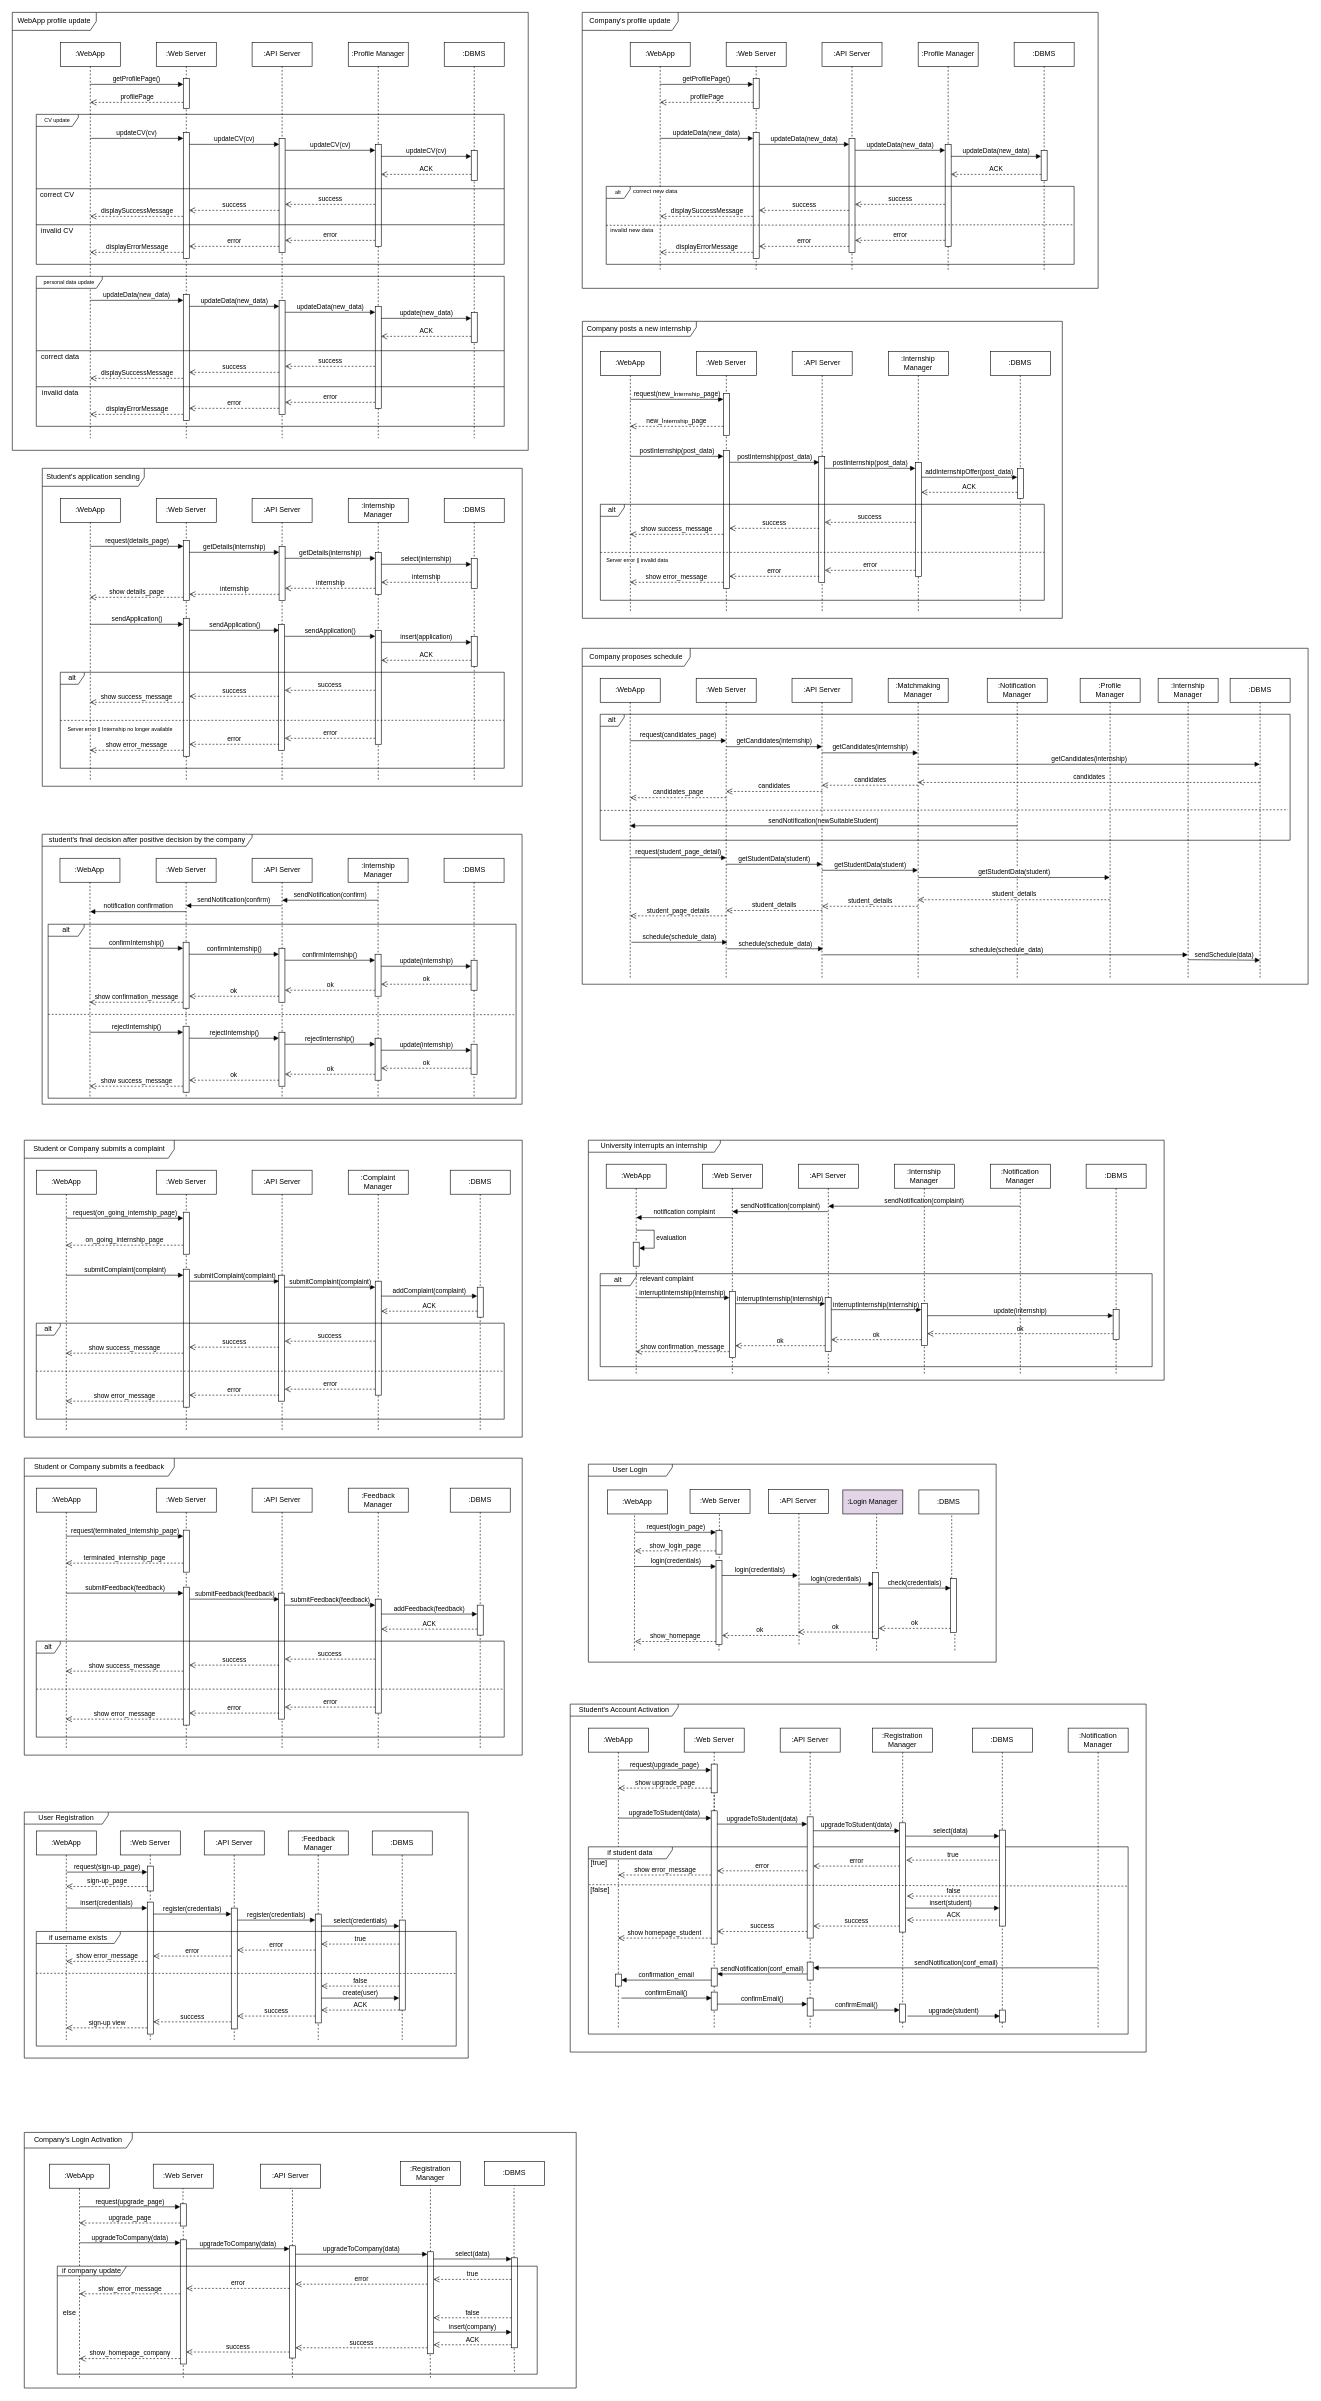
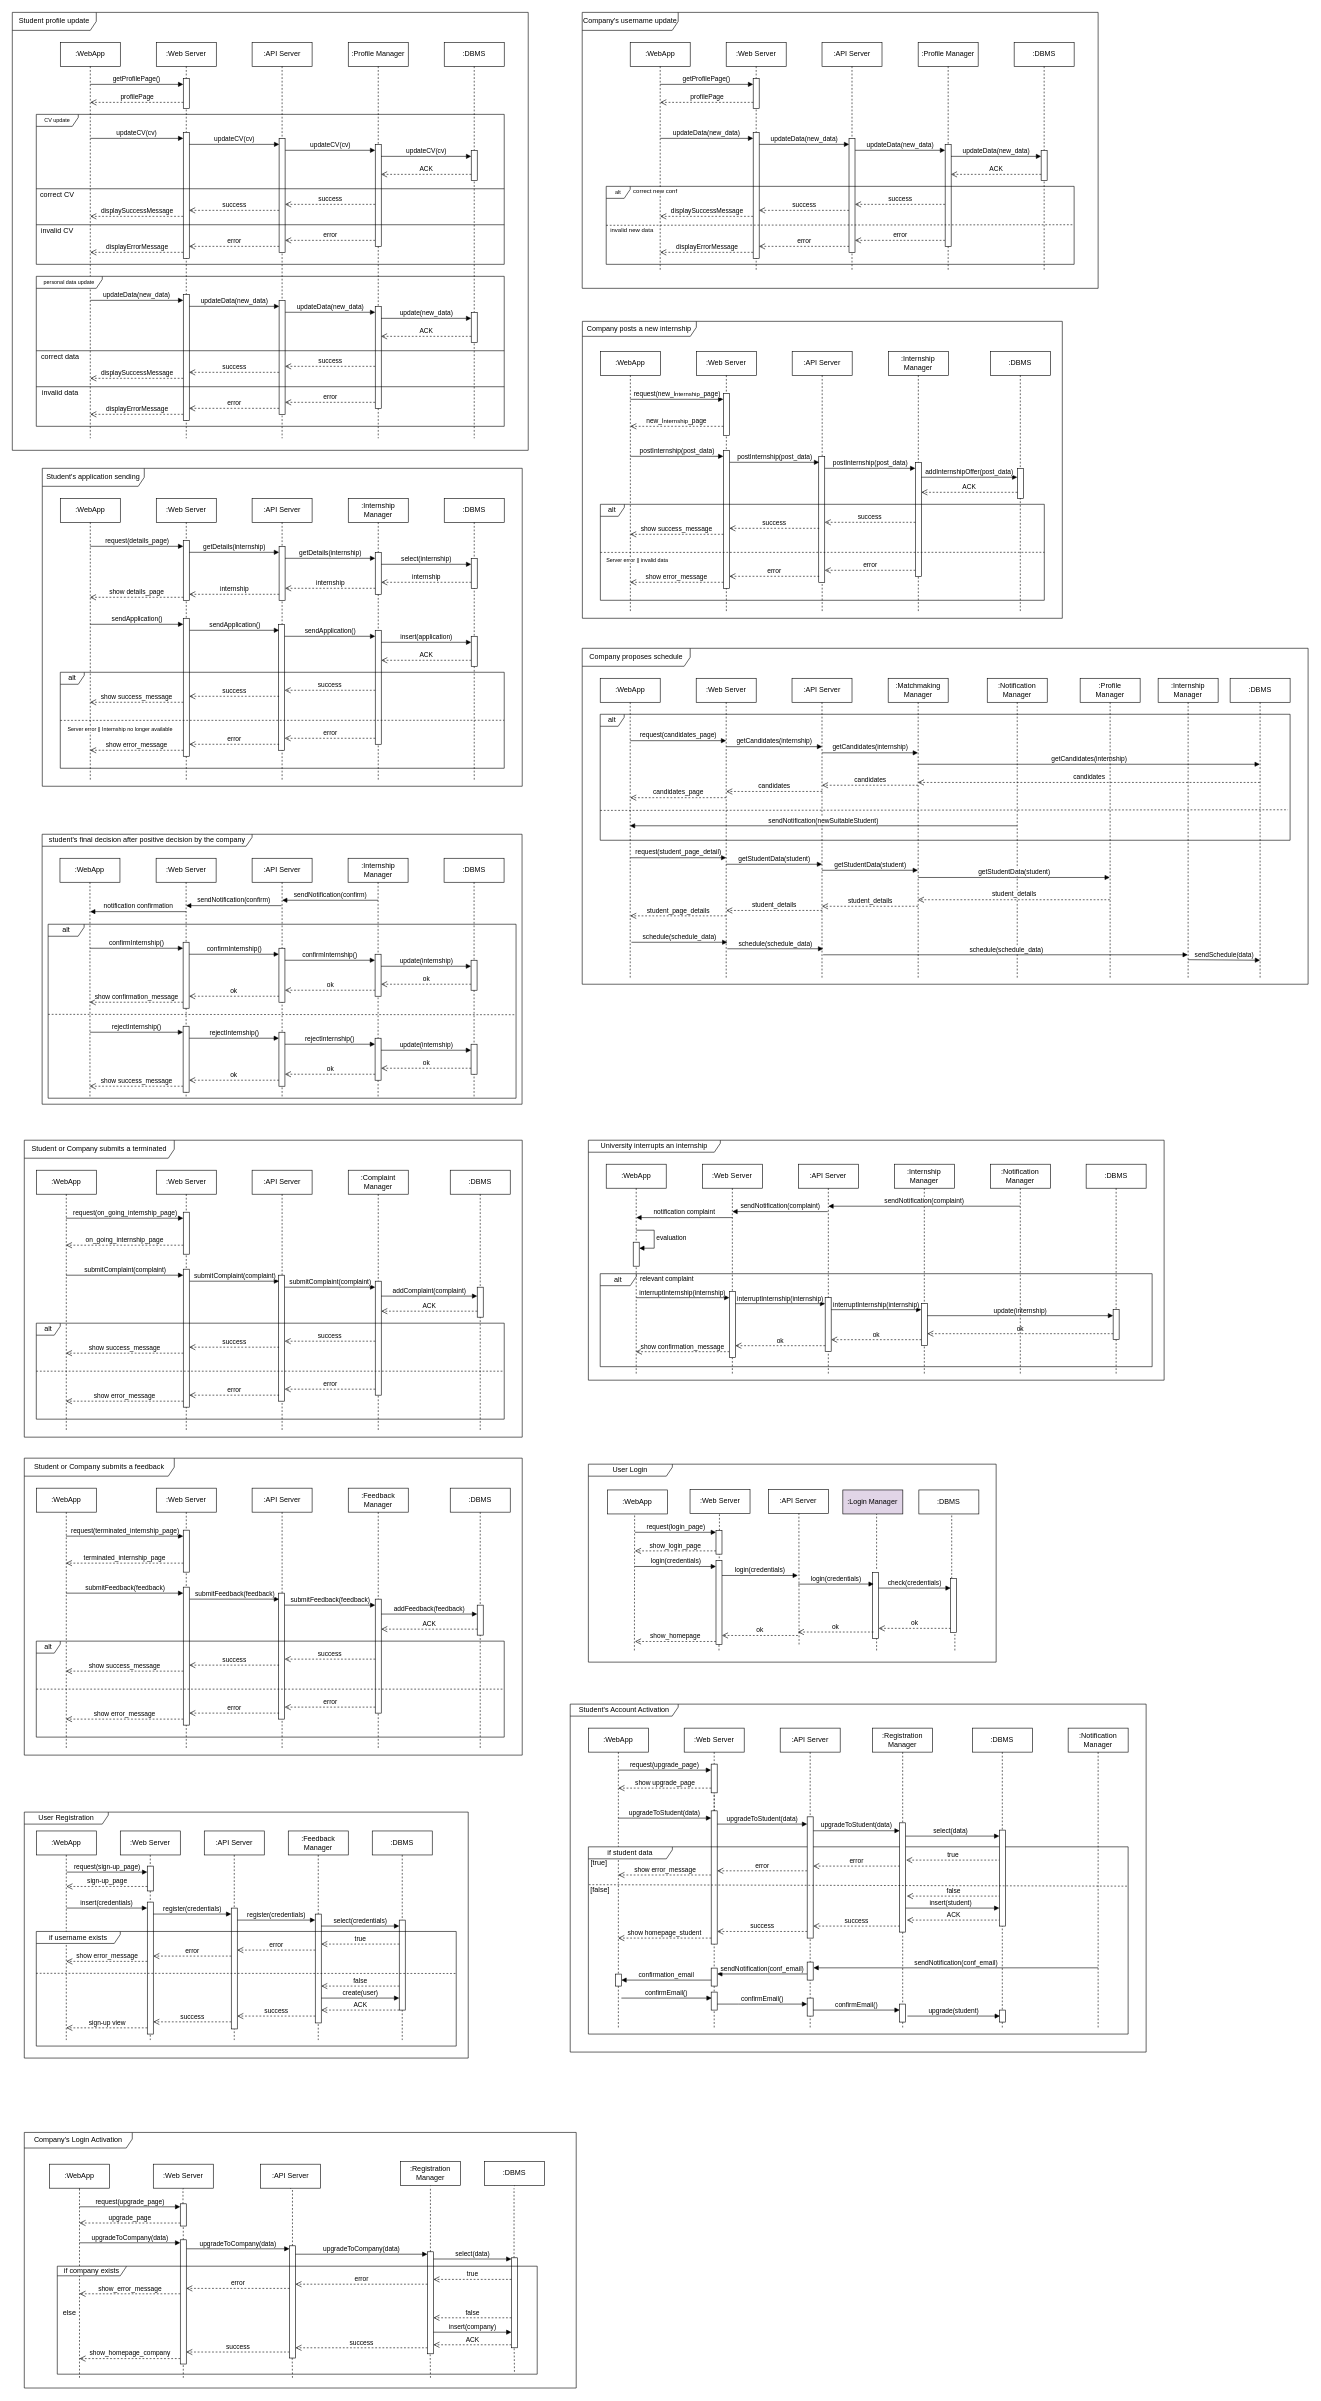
node "WebApp profile update": label "WebApp profile update" -> "Student profile update"
node "Company's profile update": label "Company's profile update" -> "Company's username update"
node "correct new data": label "correct new data" -> "correct new conf"
node "Student or Company submits a complaint": label "Student or Company submits a complaint" -> "Student or Company submits a terminated"
node "if company update": label "if company update" -> "if company exists"
